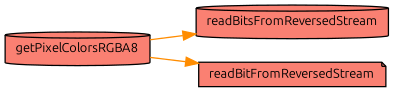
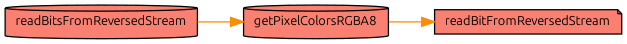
edge "getPixelColorsRGBA8" -> "readBitsFromReversedStream": reversed
